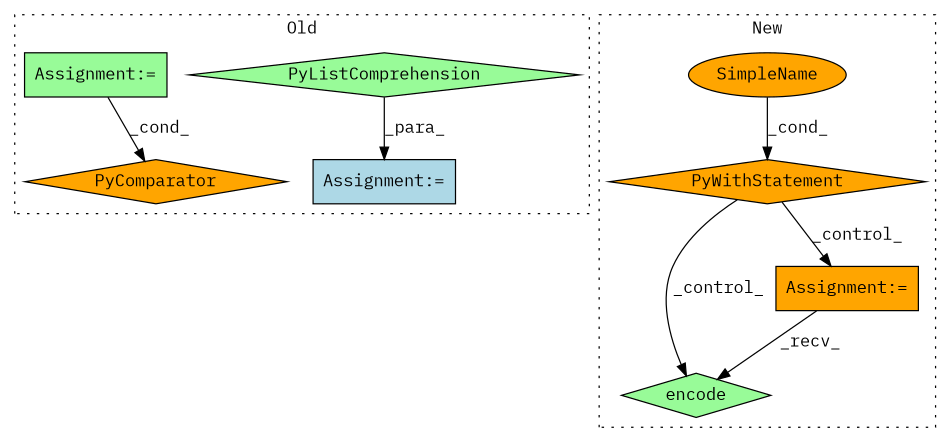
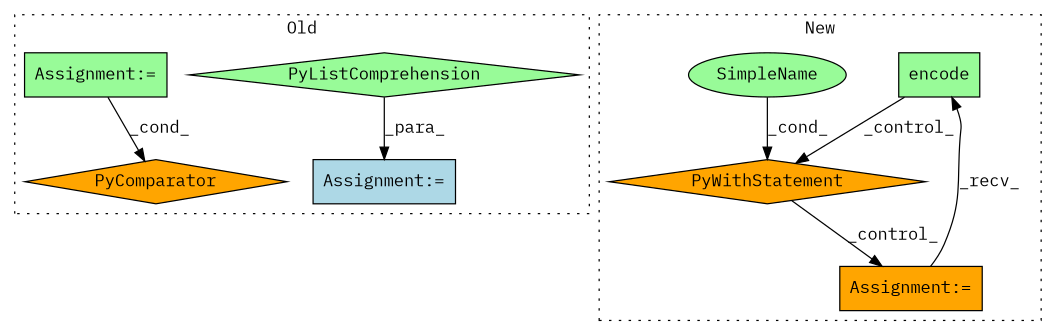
node "SimpleName": fillcolor orange -> palegreen
edge "PyWithStatement" -> "encode": reversed
node "encode": shape diamond -> box
